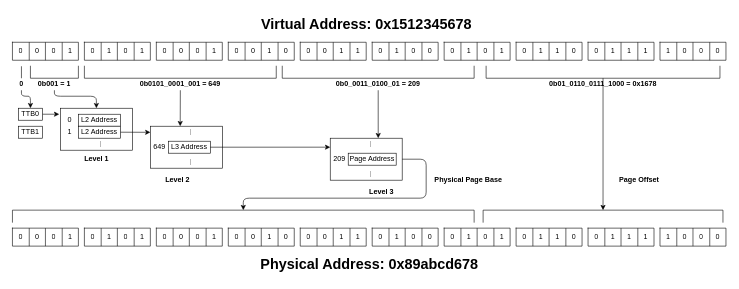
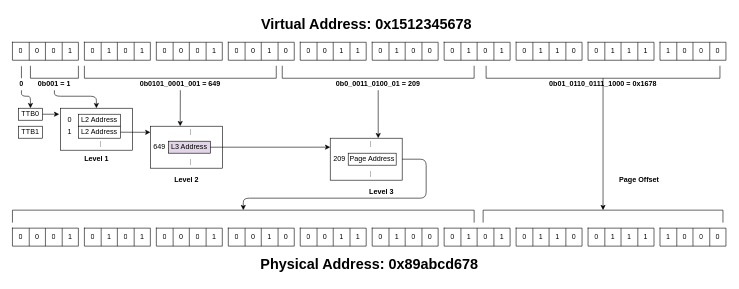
node "L3 Address": fillcolor #ffffff -> #e1d5e7
node "Level 2": moved (177, 180) -> (186, 180)
node "Physical Page Base": removed
